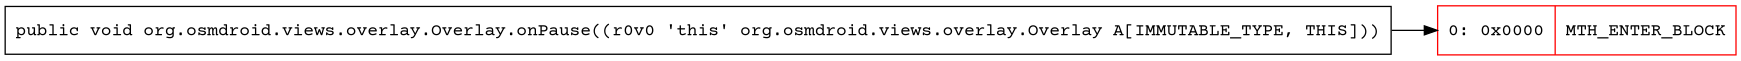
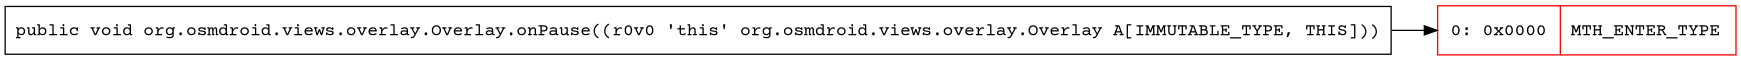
node "0: 0x0000": text "MTH_ENTER_BLOCK" -> "MTH_ENTER_TYPE"
